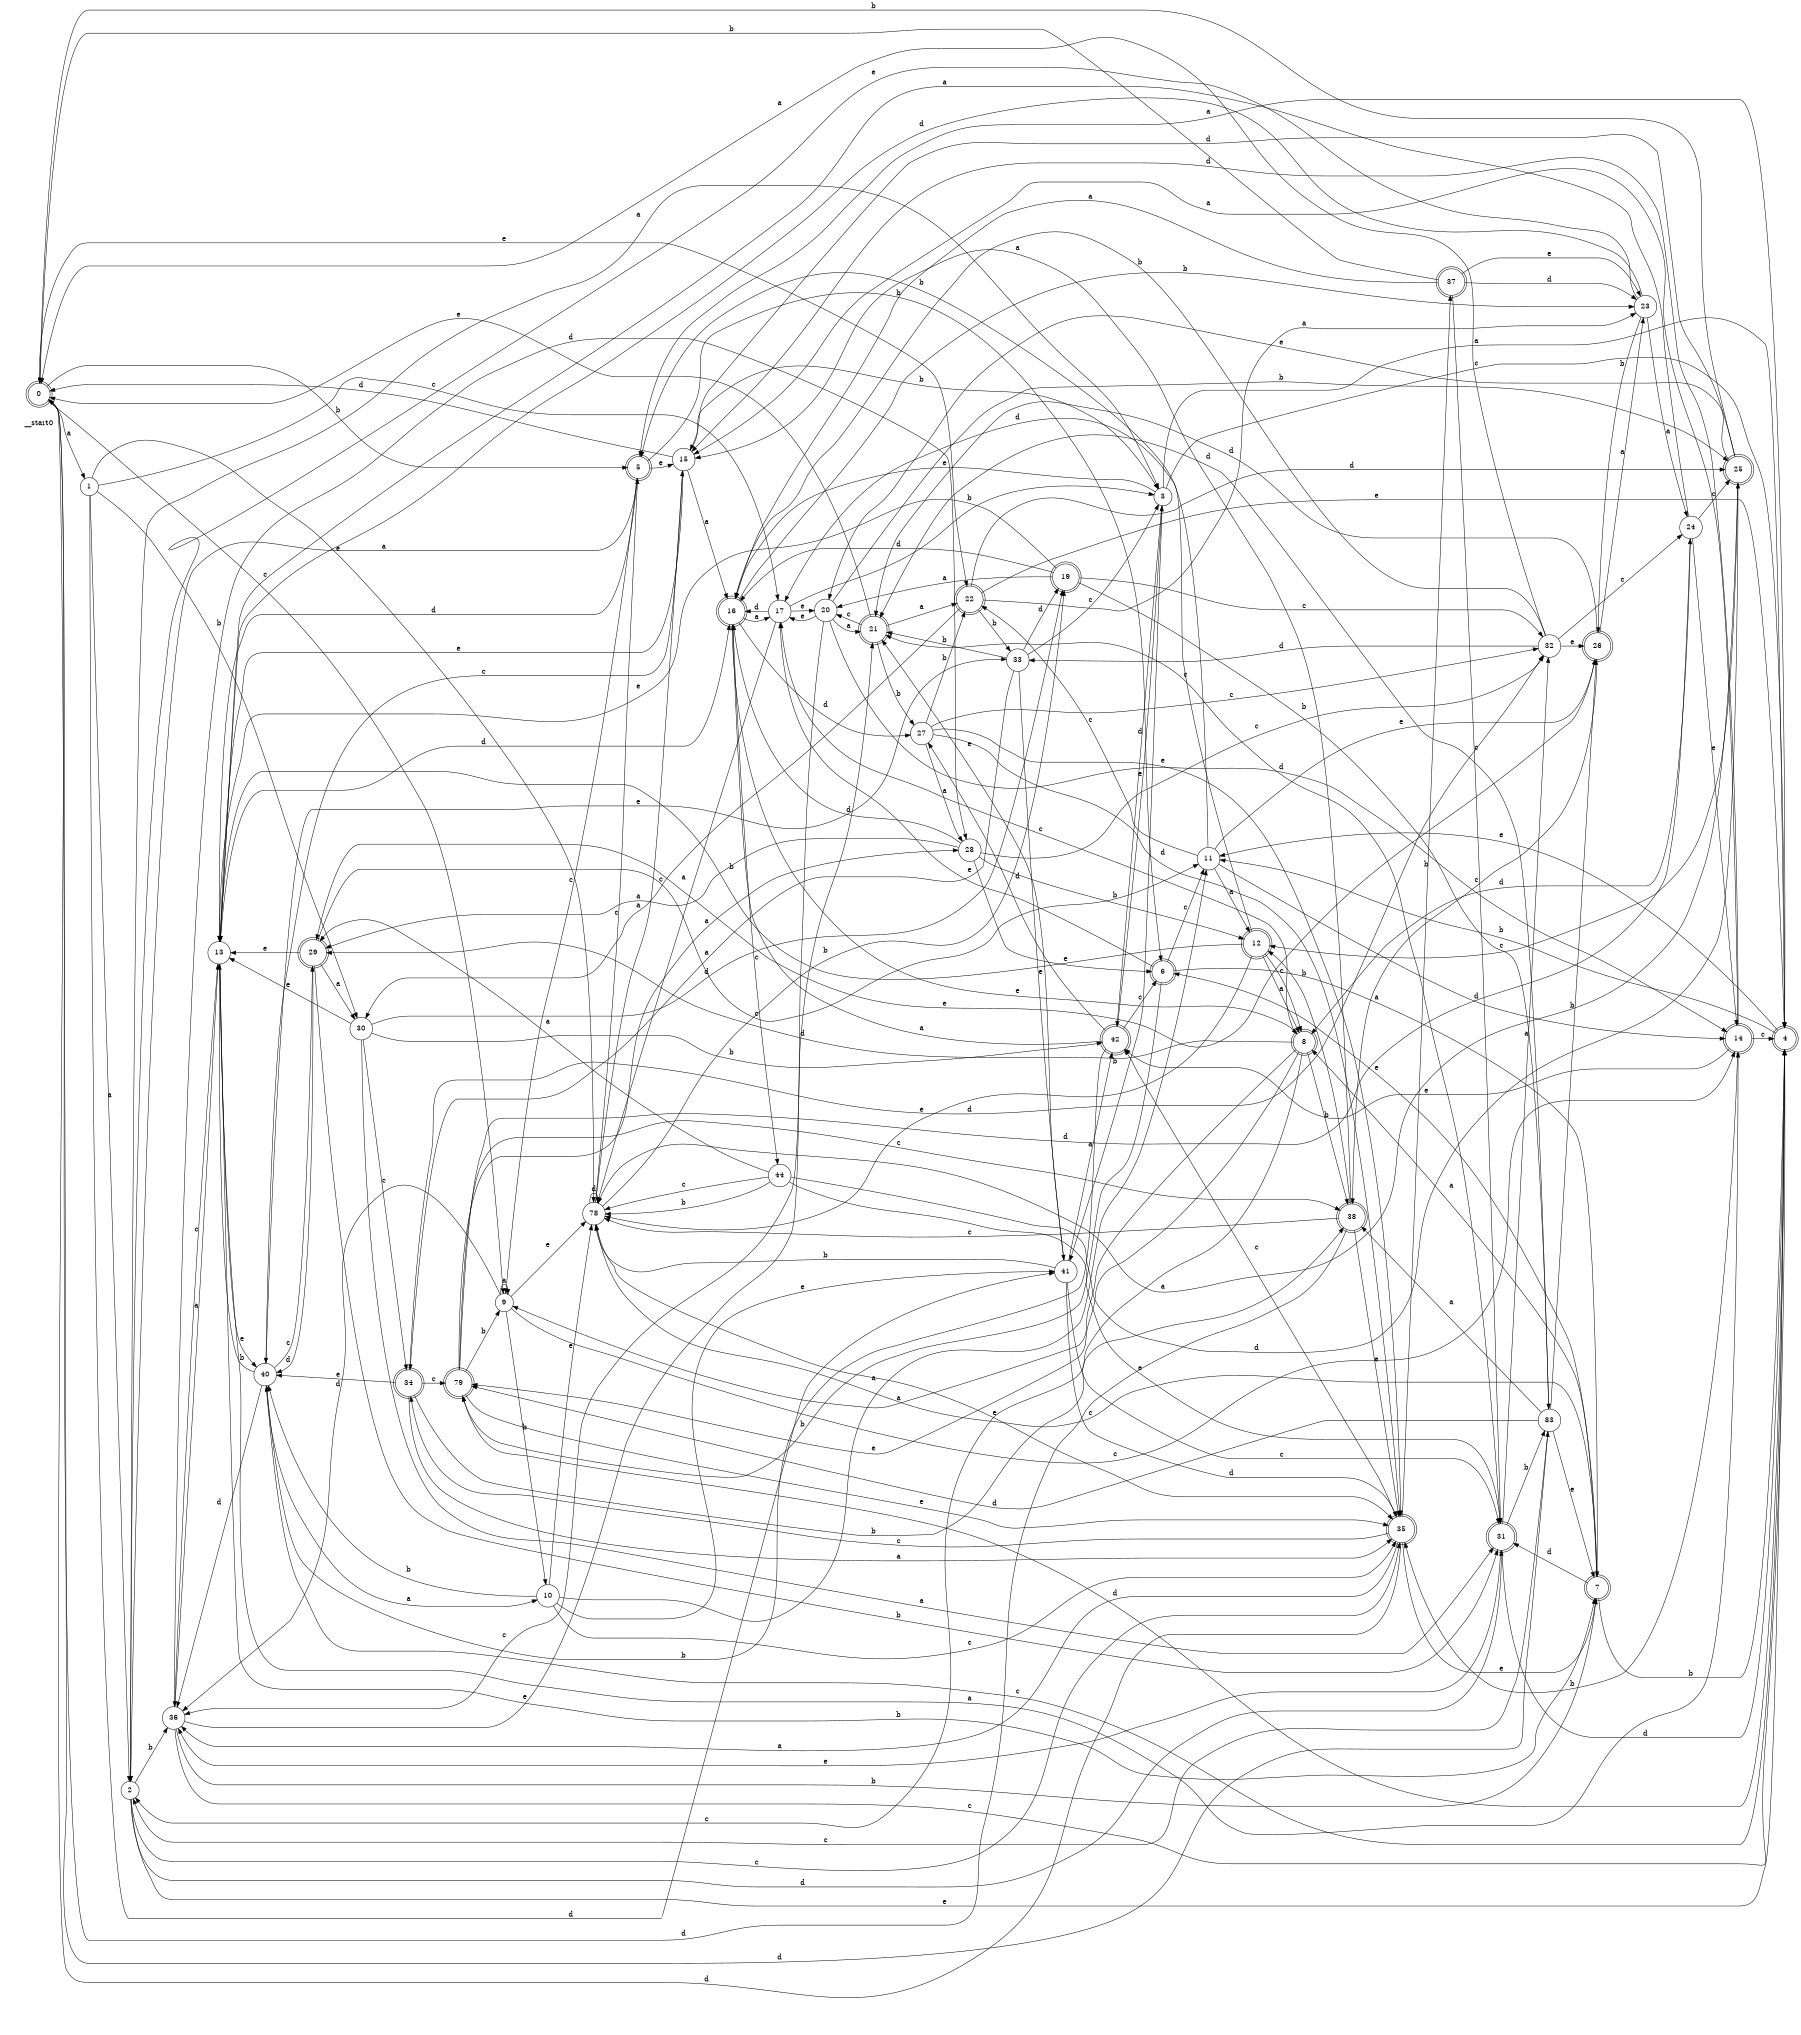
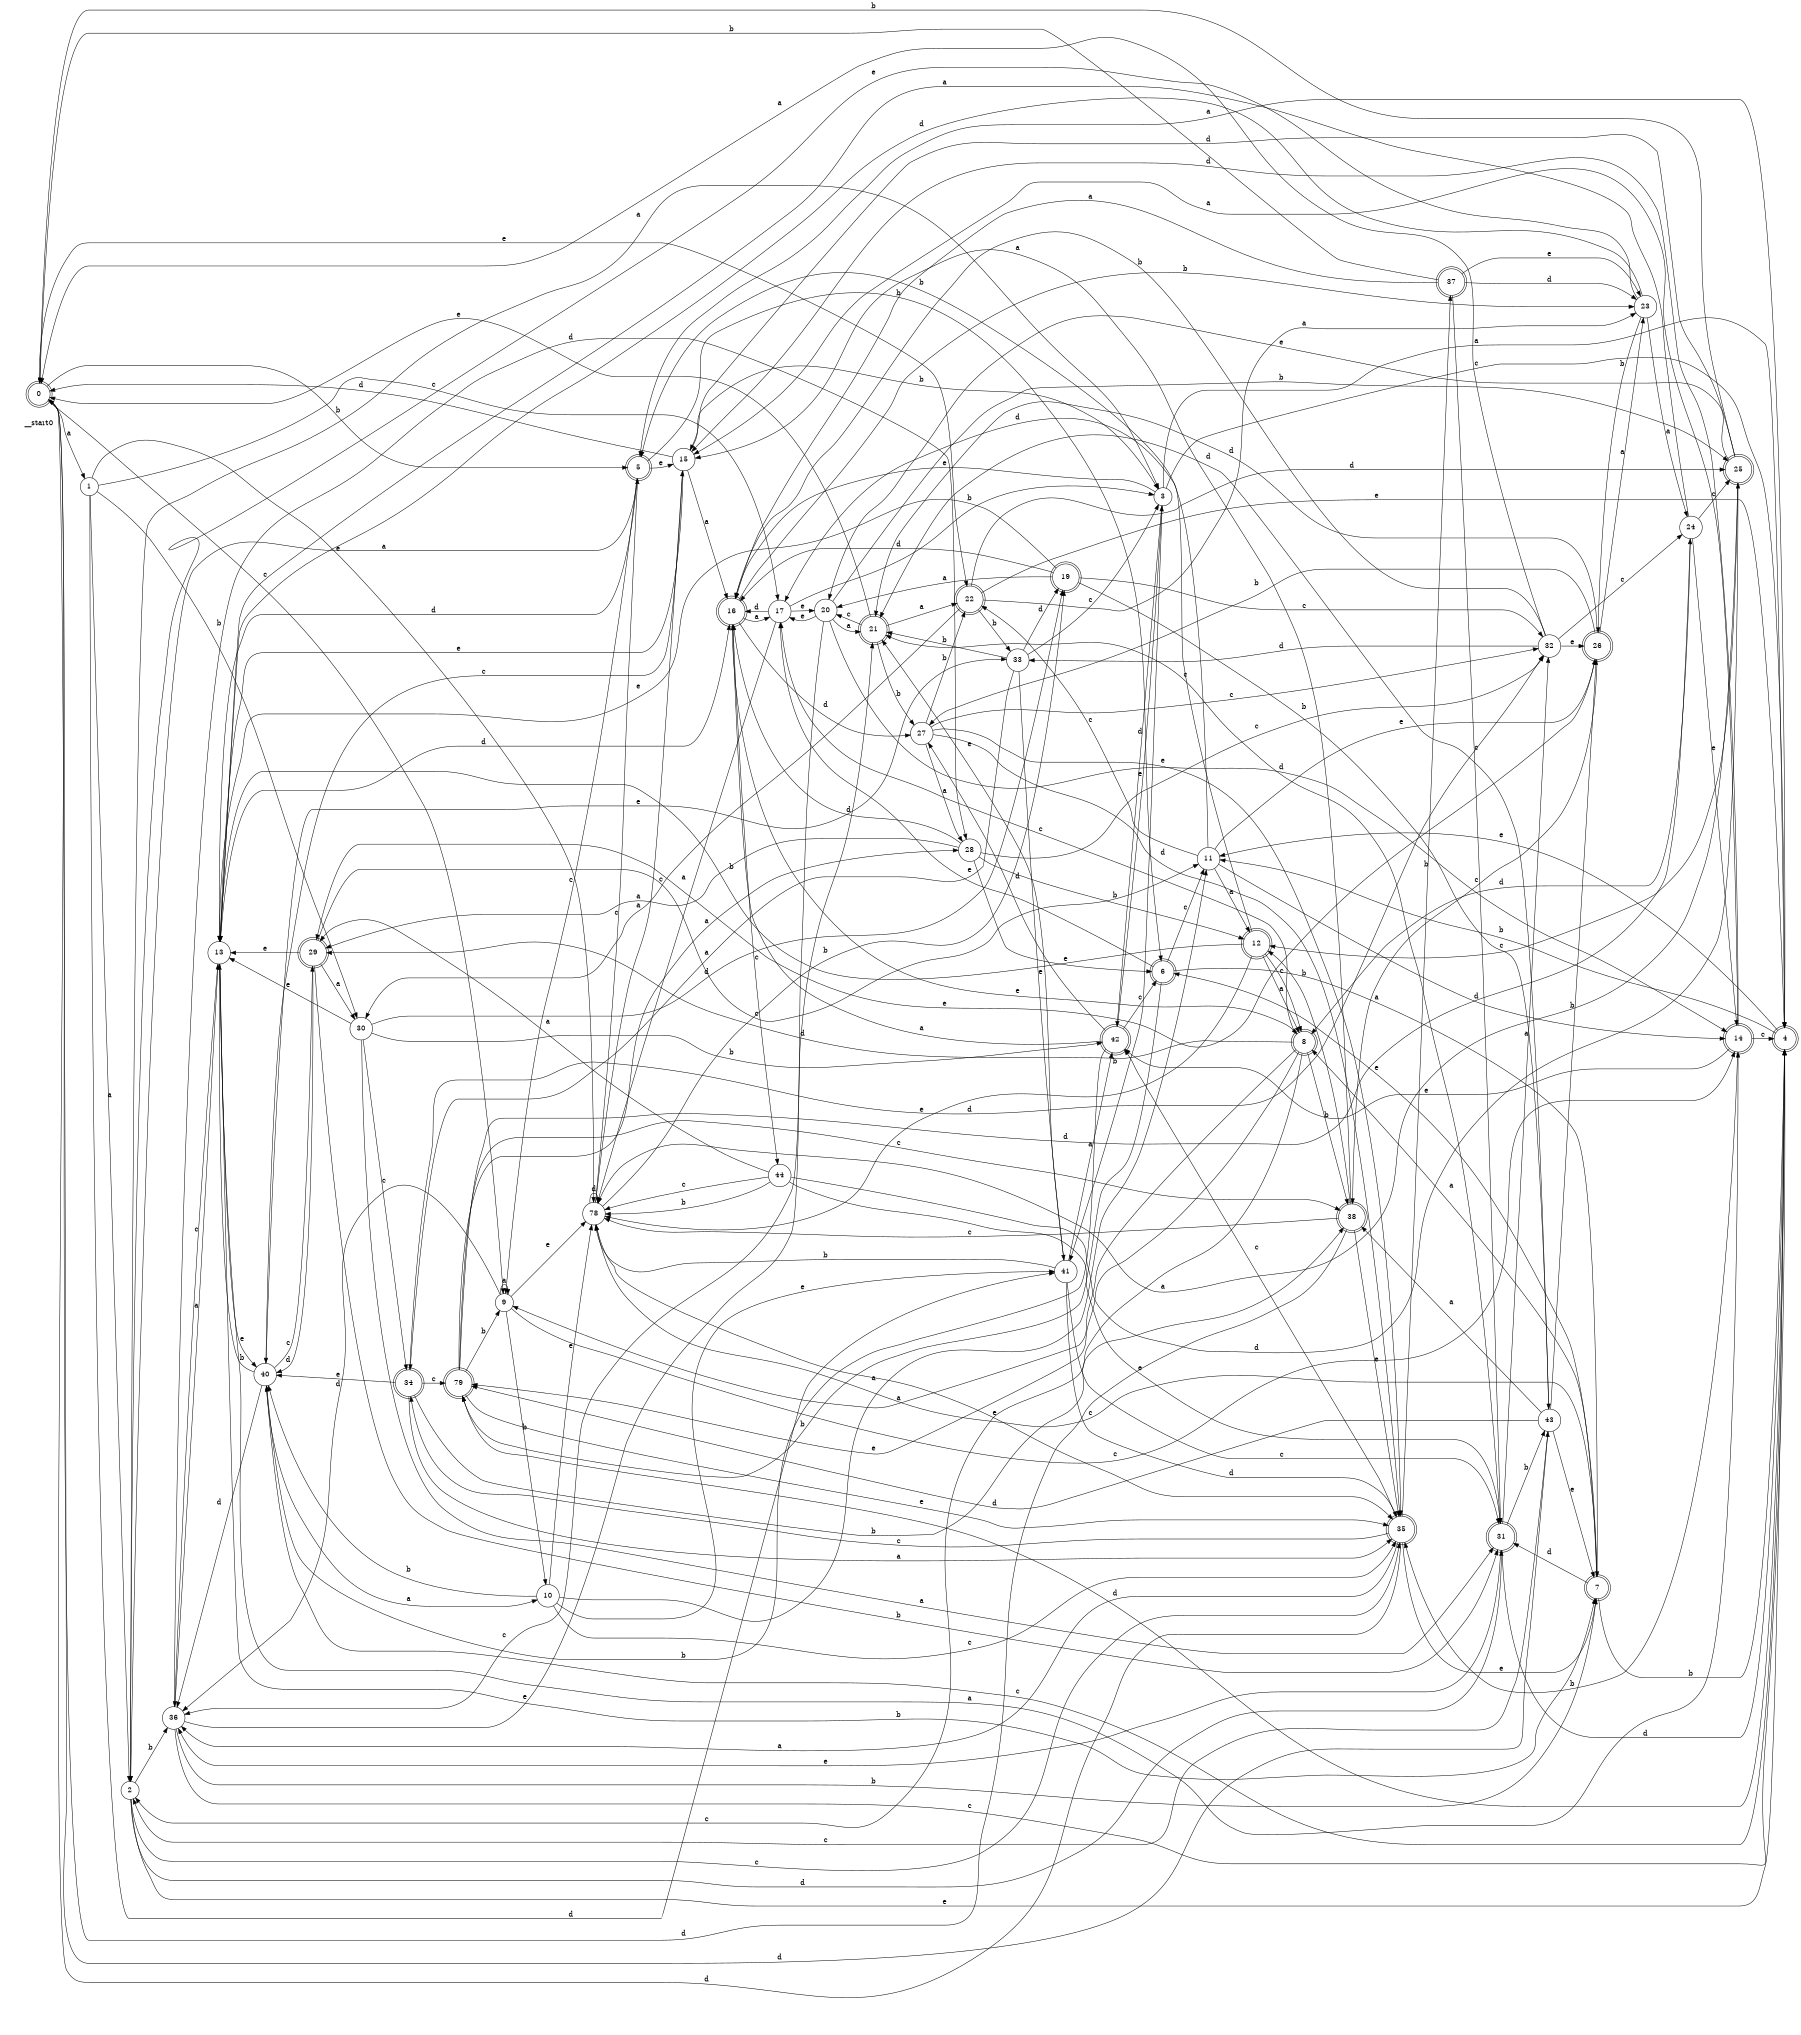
edge "26" -> "27": added, label "b"
node "83": label "83" -> "43"
